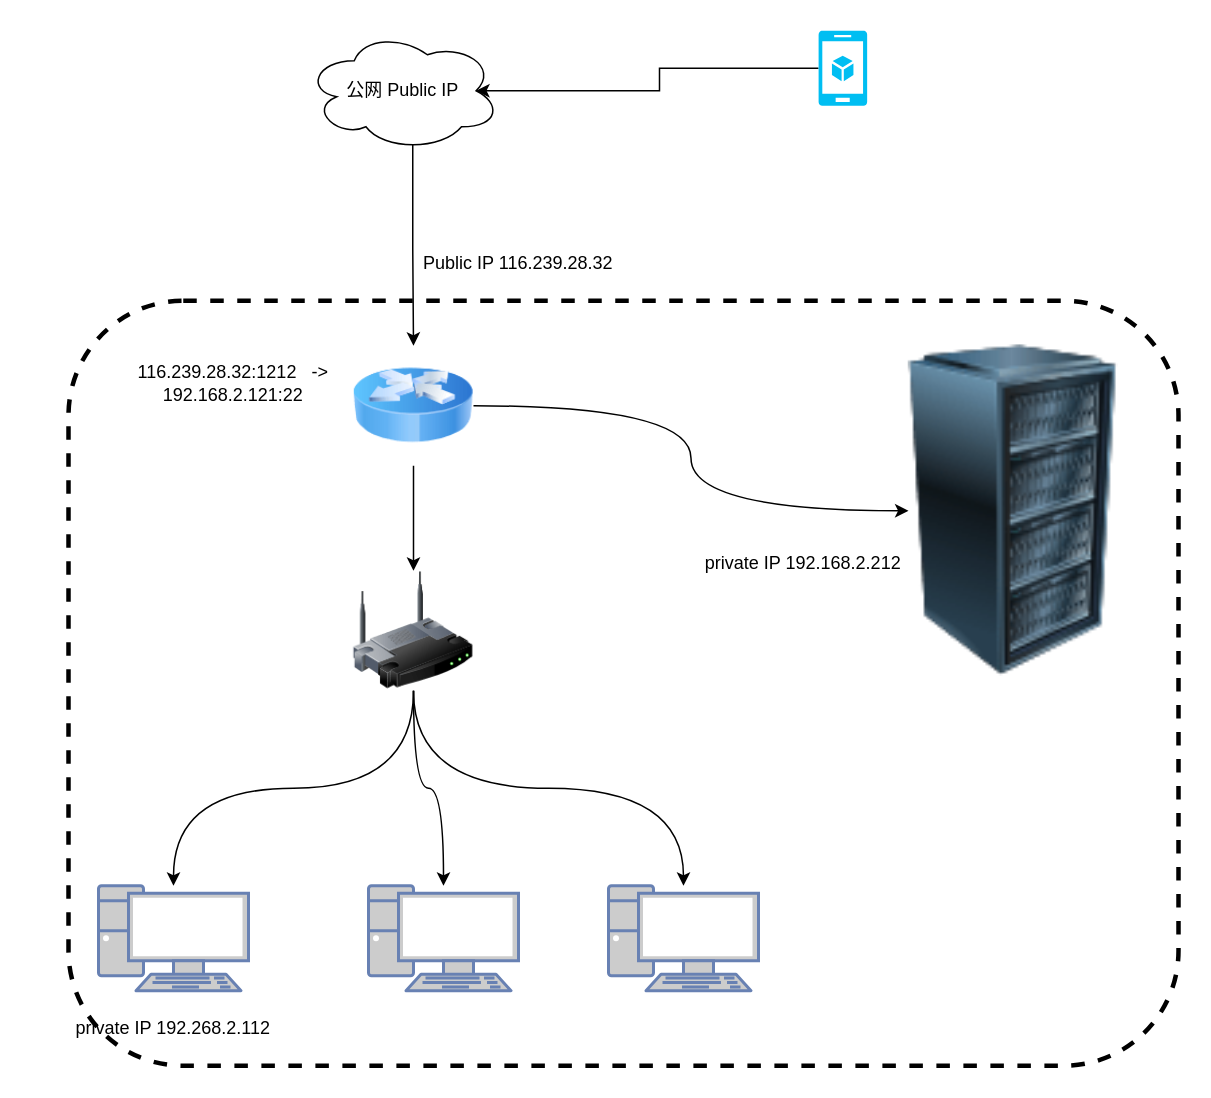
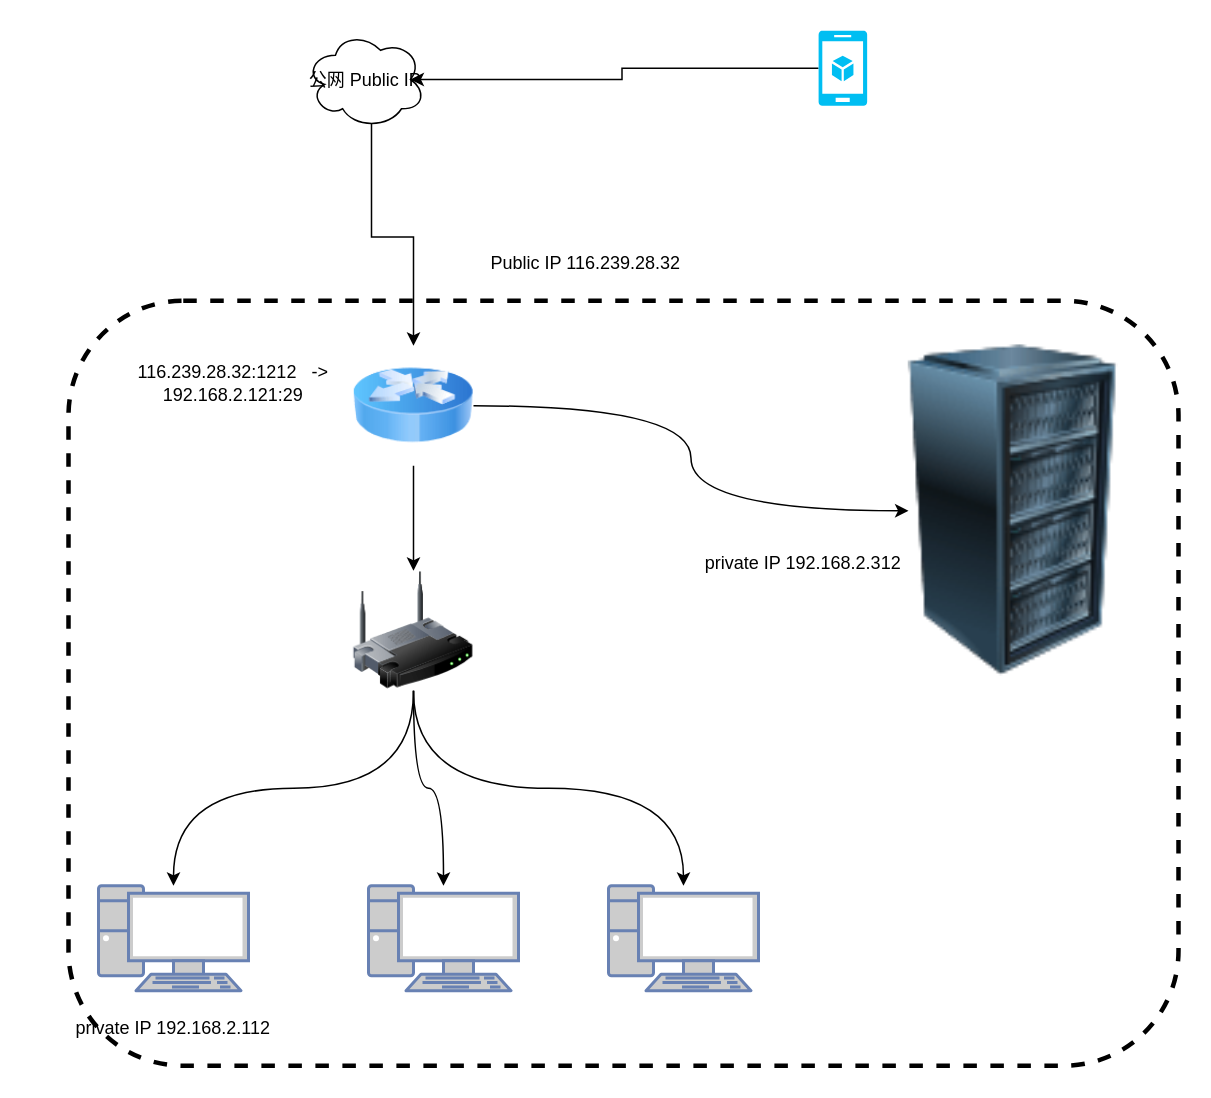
node "公网 Public IP": size 195x120 -> 120x98
node "Public IP 116.239.28.32": moved (518, 263) -> (586, 263)
node "116.239.28.32:1212 -> 192.168.2.121:22": label "116.239.28.32:1212 -> 192.168.2.121:22" -> "116.239.28.32:1212 -> 192.168.2.121:29"
node "private IP 192.168.2.212": label "private IP 192.168.2.212" -> "private IP 192.168.2.312"
node "private IP 192.268.2.112": label "private IP 192.268.2.112" -> "private IP 192.168.2.112"
